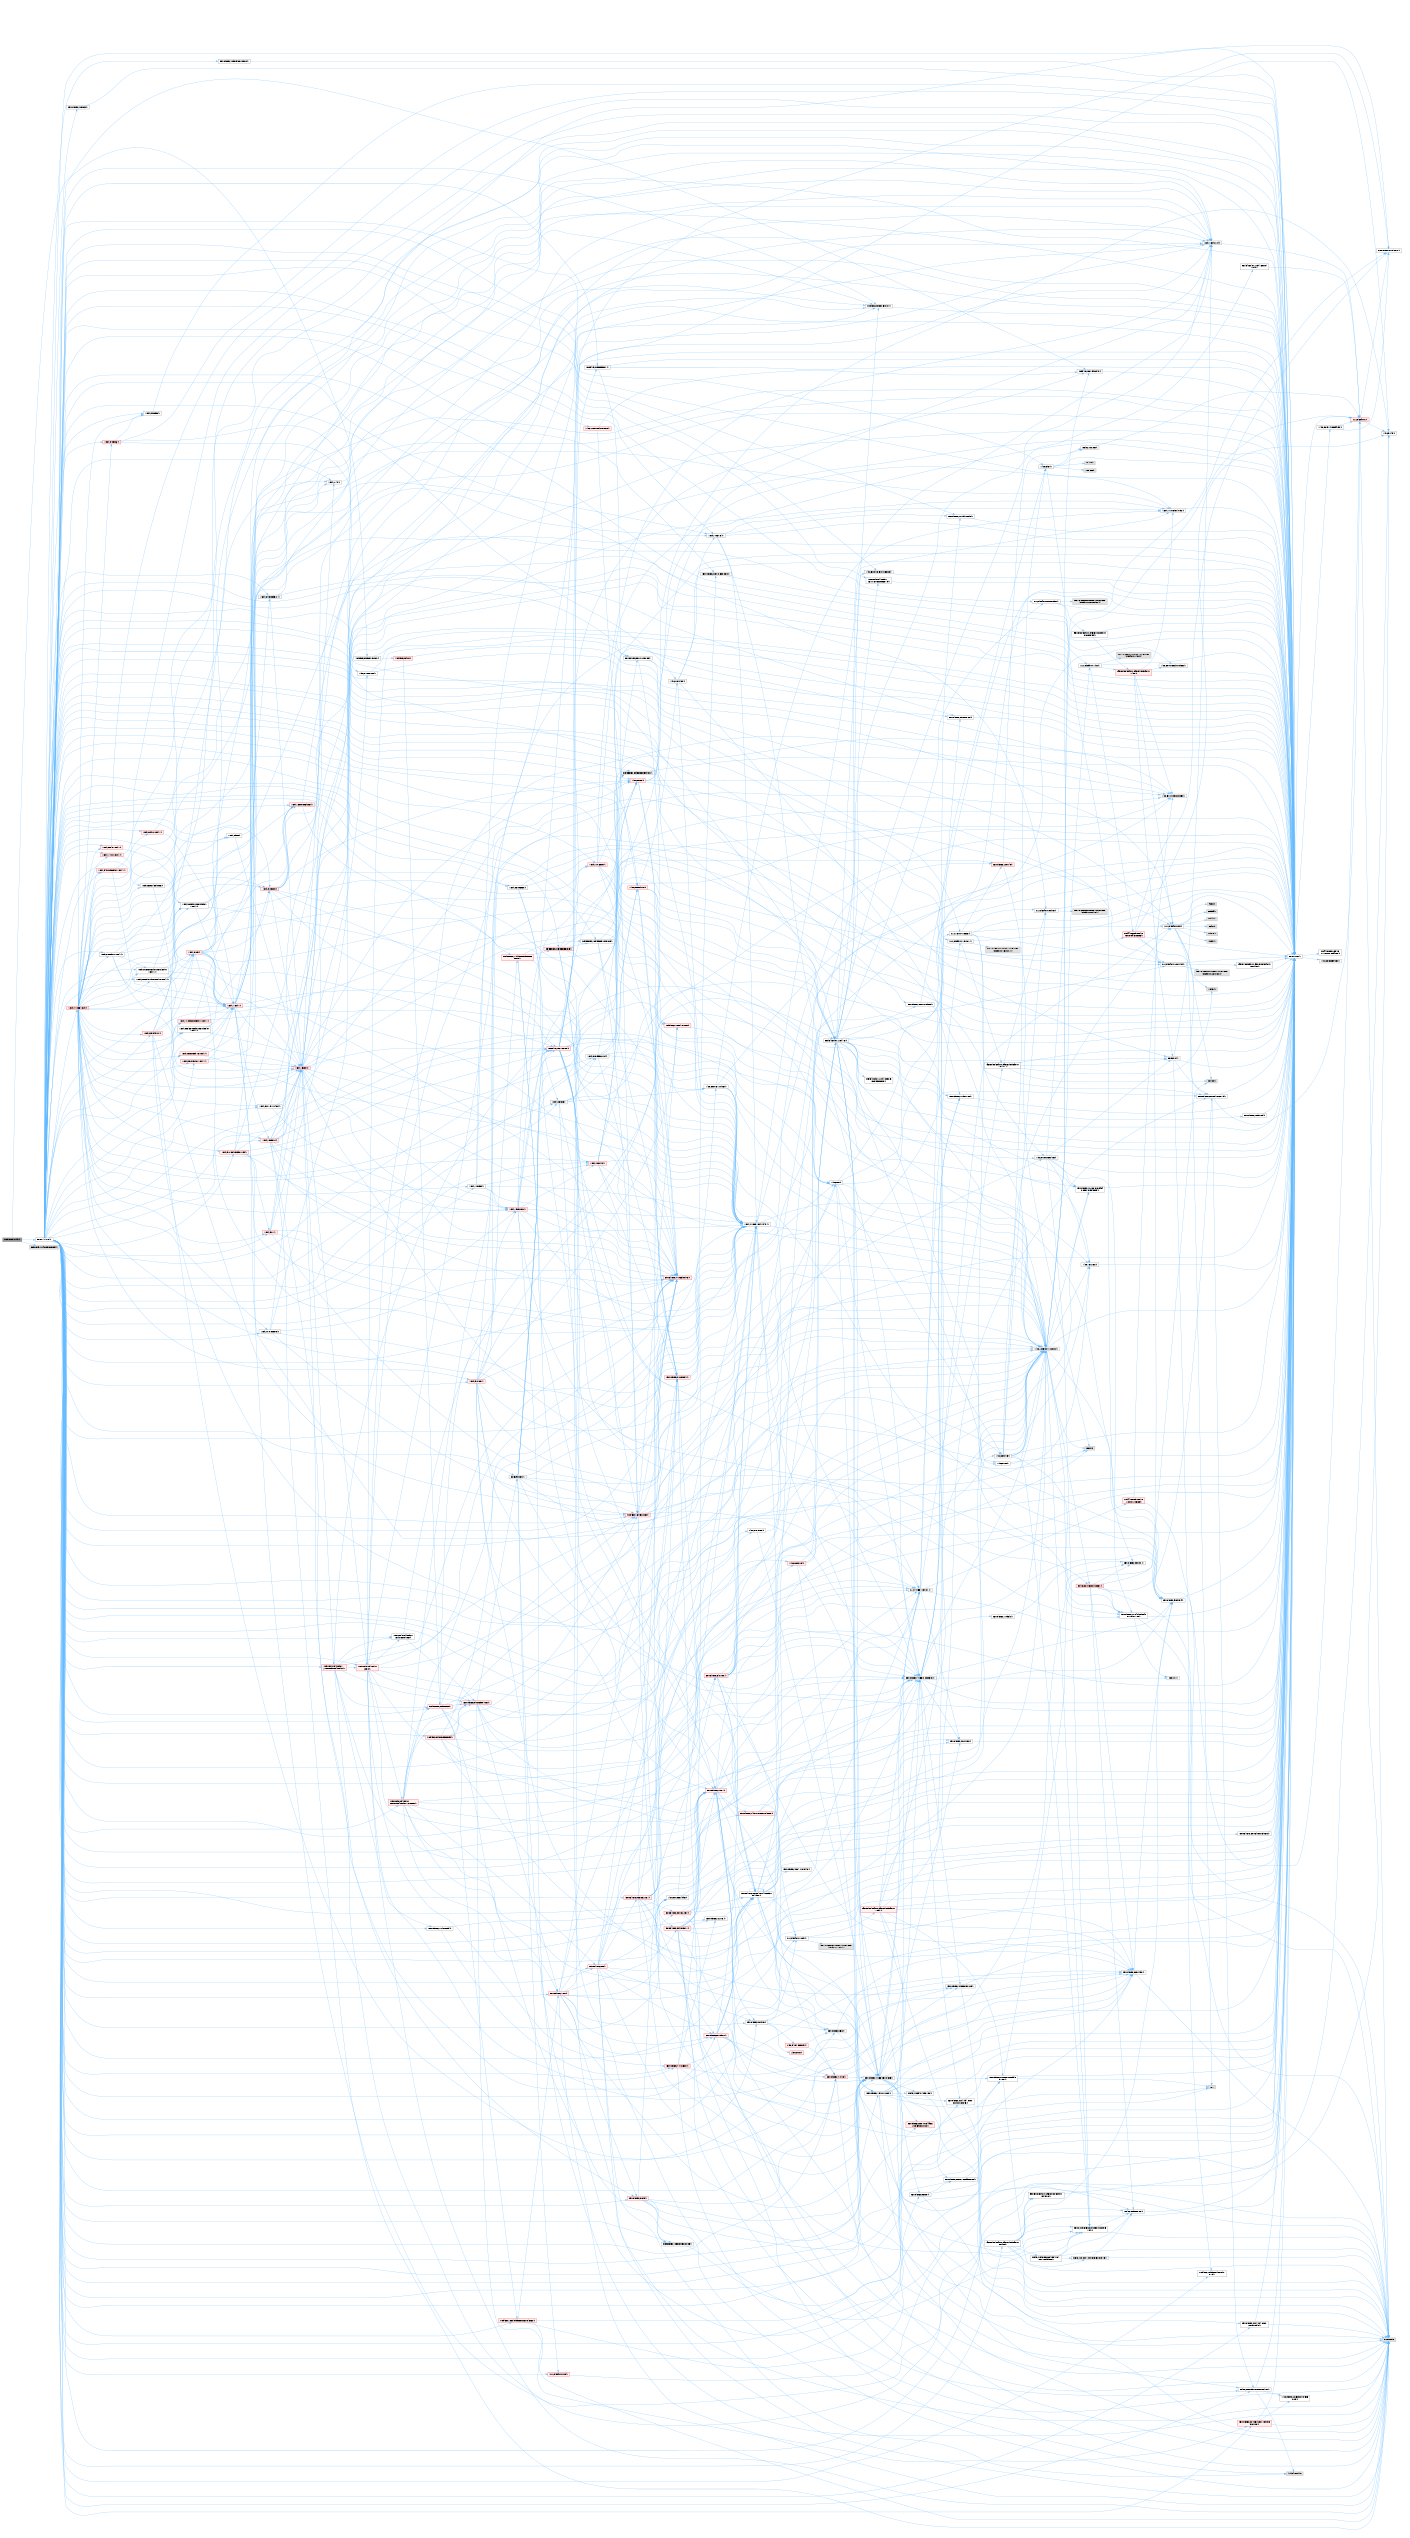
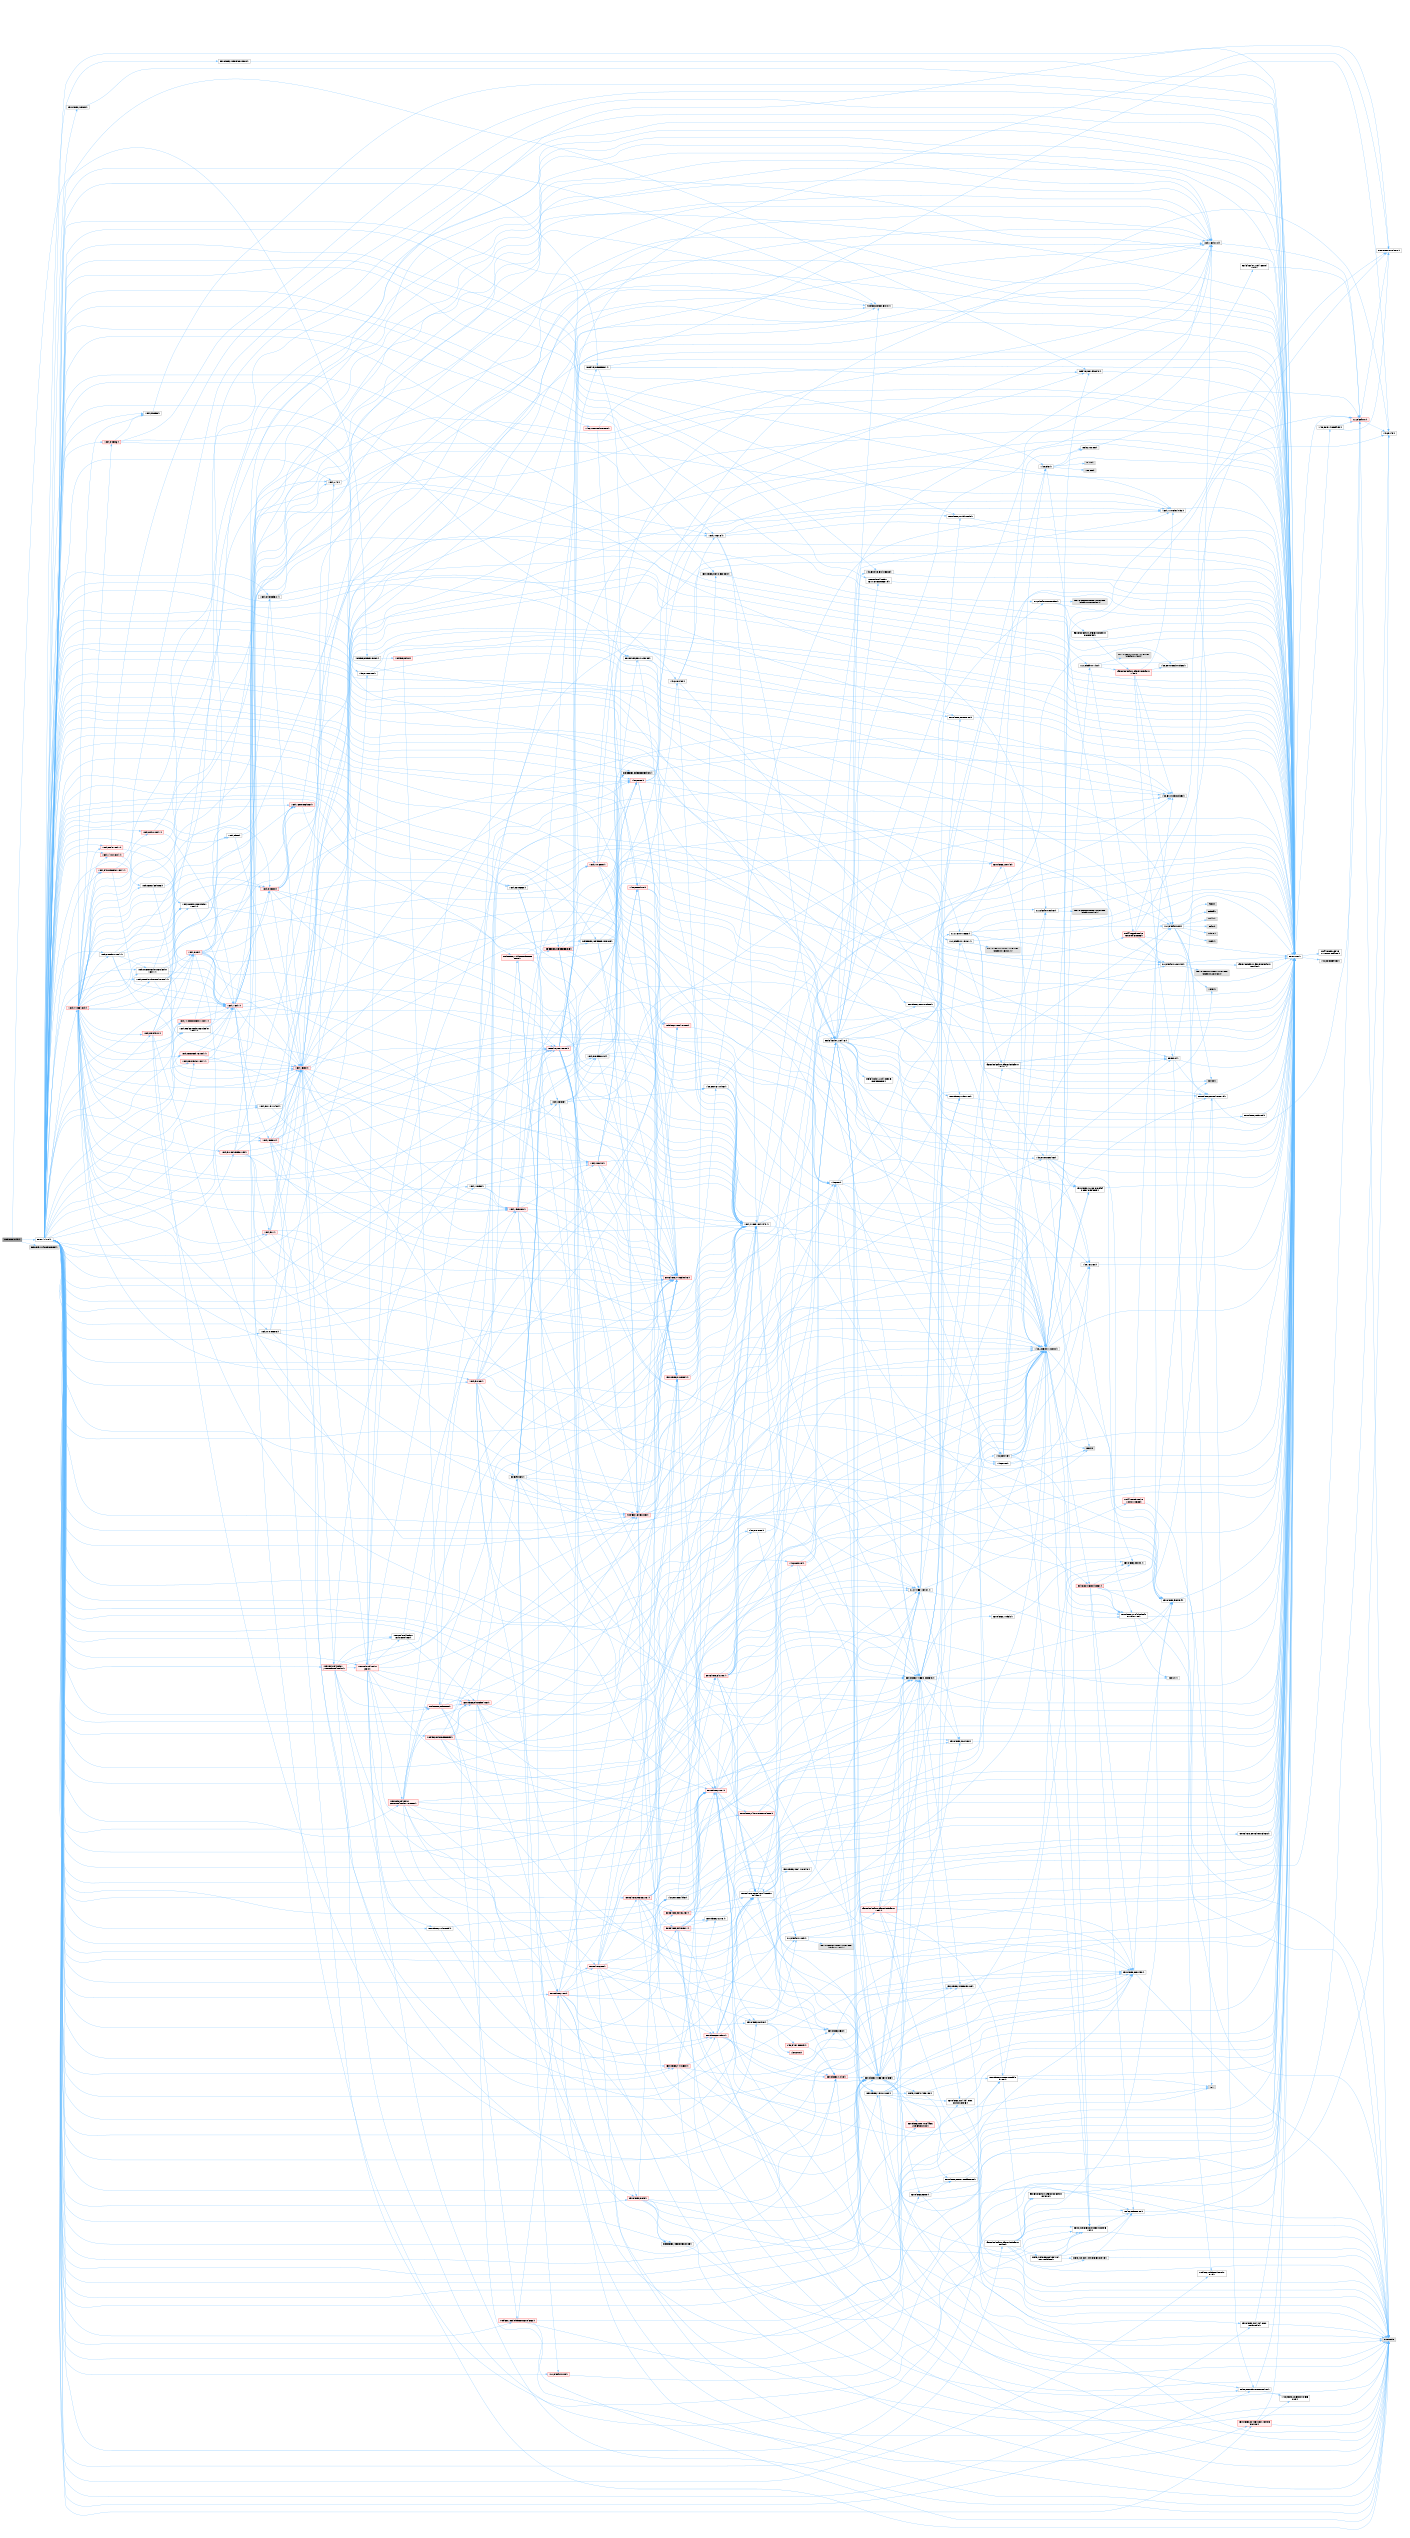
node "initializer_list": removed
